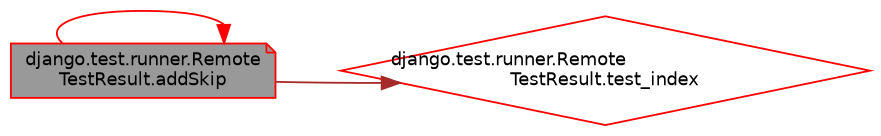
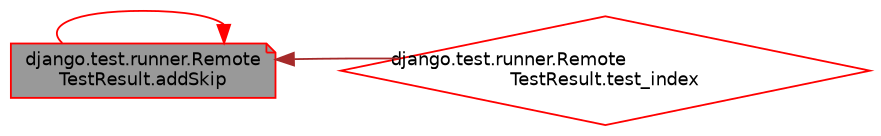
edge "django.test.runner.Remote TestResult.addSkip" -> "django.test.runner.Remote TestResult.test_index": reversed
